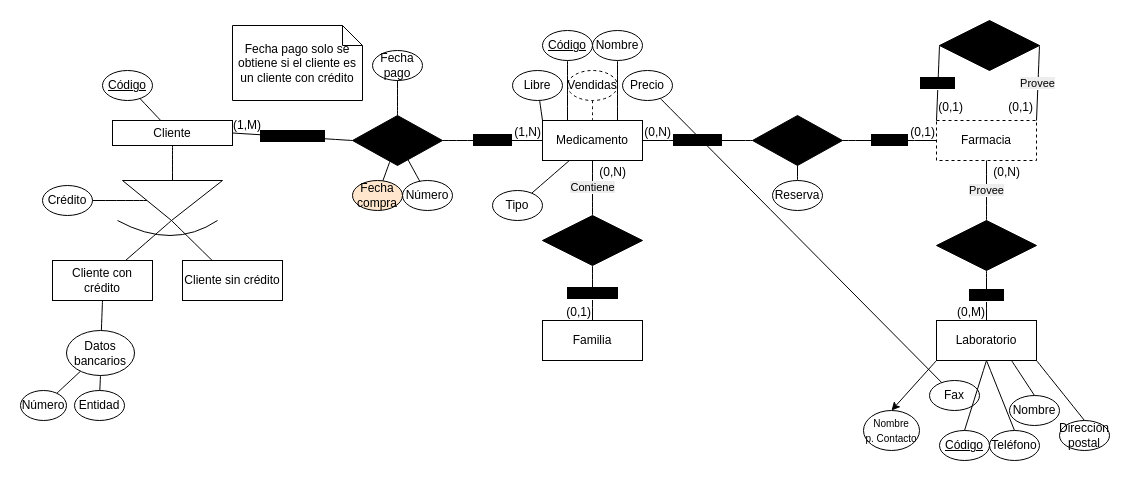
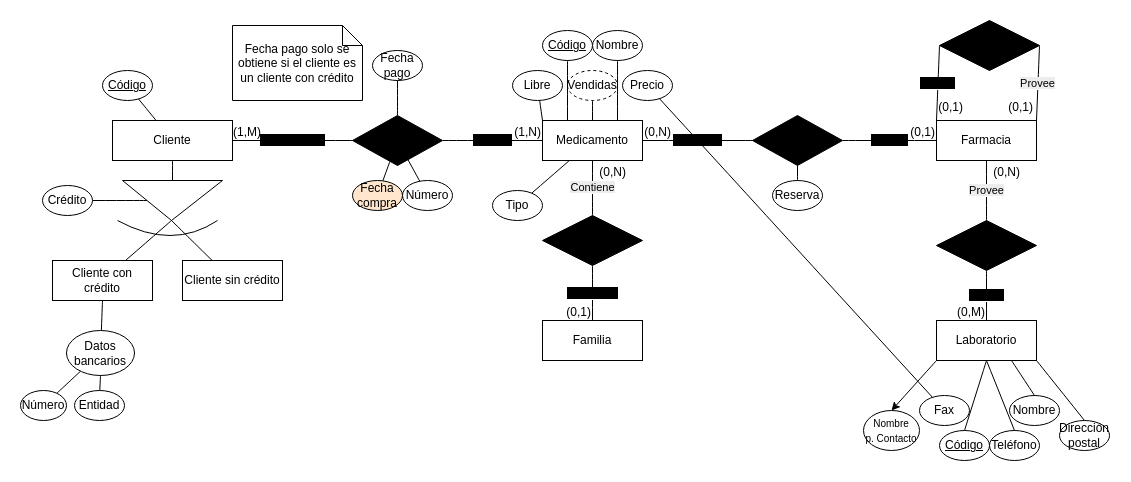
edge "Vendidas" -- "Medicamento": style dashed -> solid
node "Cliente": size 120x25 -> 120x40
node "Farmacia": style dashed -> solid
node "Fax": moved (955, 396) -> (945, 411)
